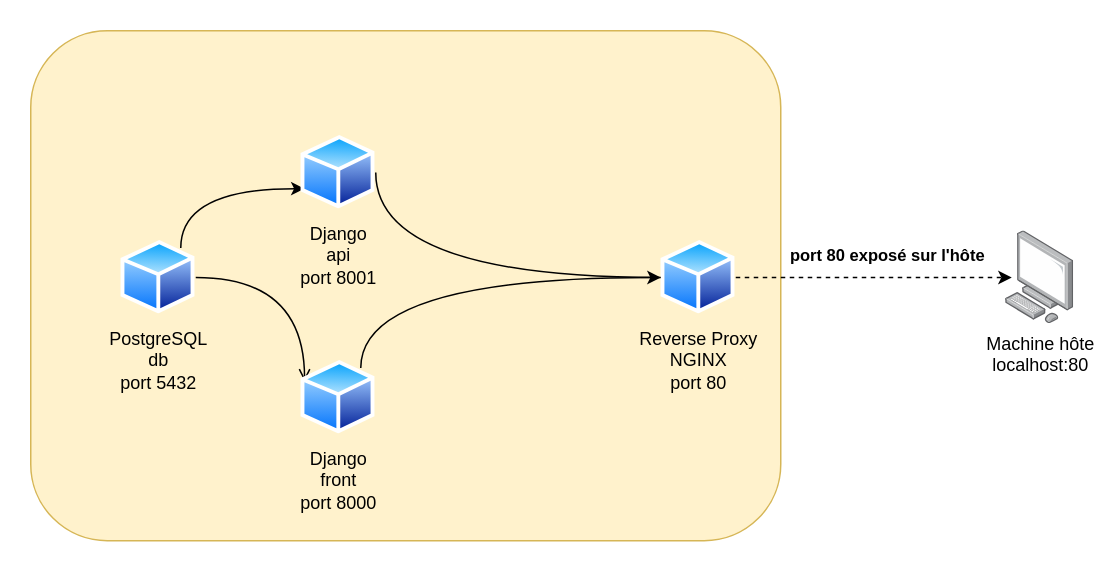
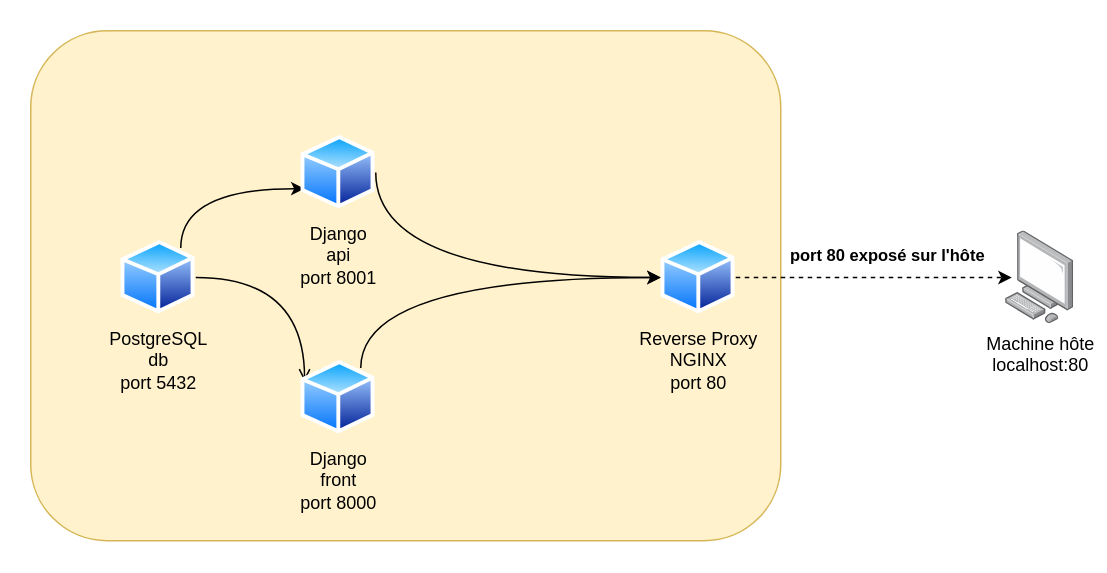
edge "Django api port 8001" -- "Reverse Proxy NGINX port 80": arrowhead none -> classic
